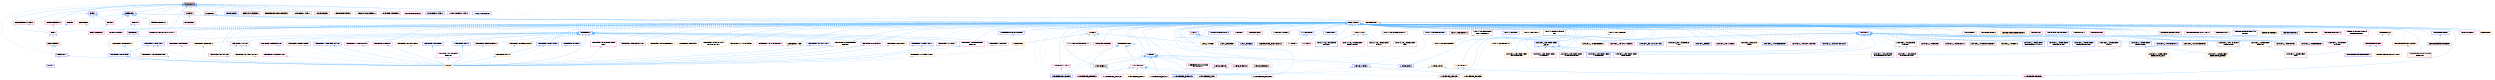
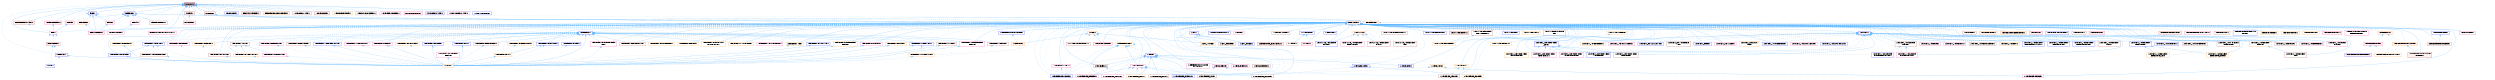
node "BonePose.h": removed
node "AIDataProvider.h": removed
node "ActorGroupingUtils.h": color blue -> darkorange
node "AddPatchTool.h": removed
node "AbilityTask_ApplyRootMotion JumpForce.h": label "AbilityTask_ApplyRootMotion JumpForce.h" -> "AbilityTask_ApplyRootMotion QueryParams.h"
node "ActorDescContainerInstance DateTime.h": label "ActorDescContainerInstance DateTime.h" -> "ActorDescContainerInstance Collection.h"
node "AISense_AISense.h": label "AISense_AISense.h" -> "AISense_Damage.h"
